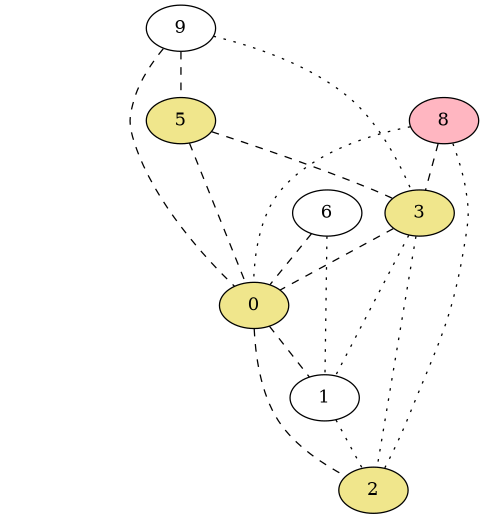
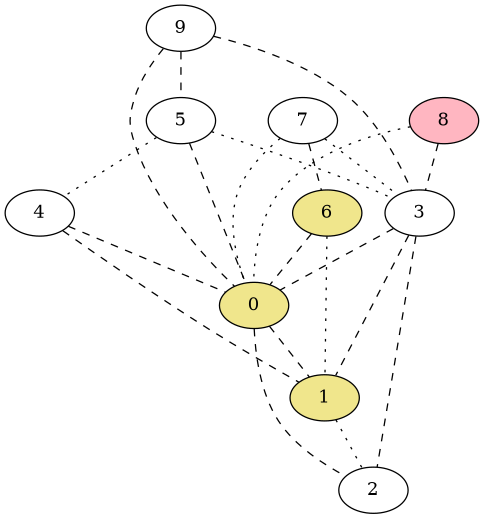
edge "9" -- "3": style dotted -> dashed
node "5": fillcolor khaki -> white
node "7": added
edge "5" -- "3": style dashed -> dotted
node "4": added
node "6": fillcolor white -> khaki
node "3": fillcolor khaki -> white
edge "3" -- "1": style dotted -> dashed
edge "8" -- "2": removed
edge "3" -- "2": style dotted -> dashed
node "1": fillcolor white -> khaki
node "2": fillcolor khaki -> white
